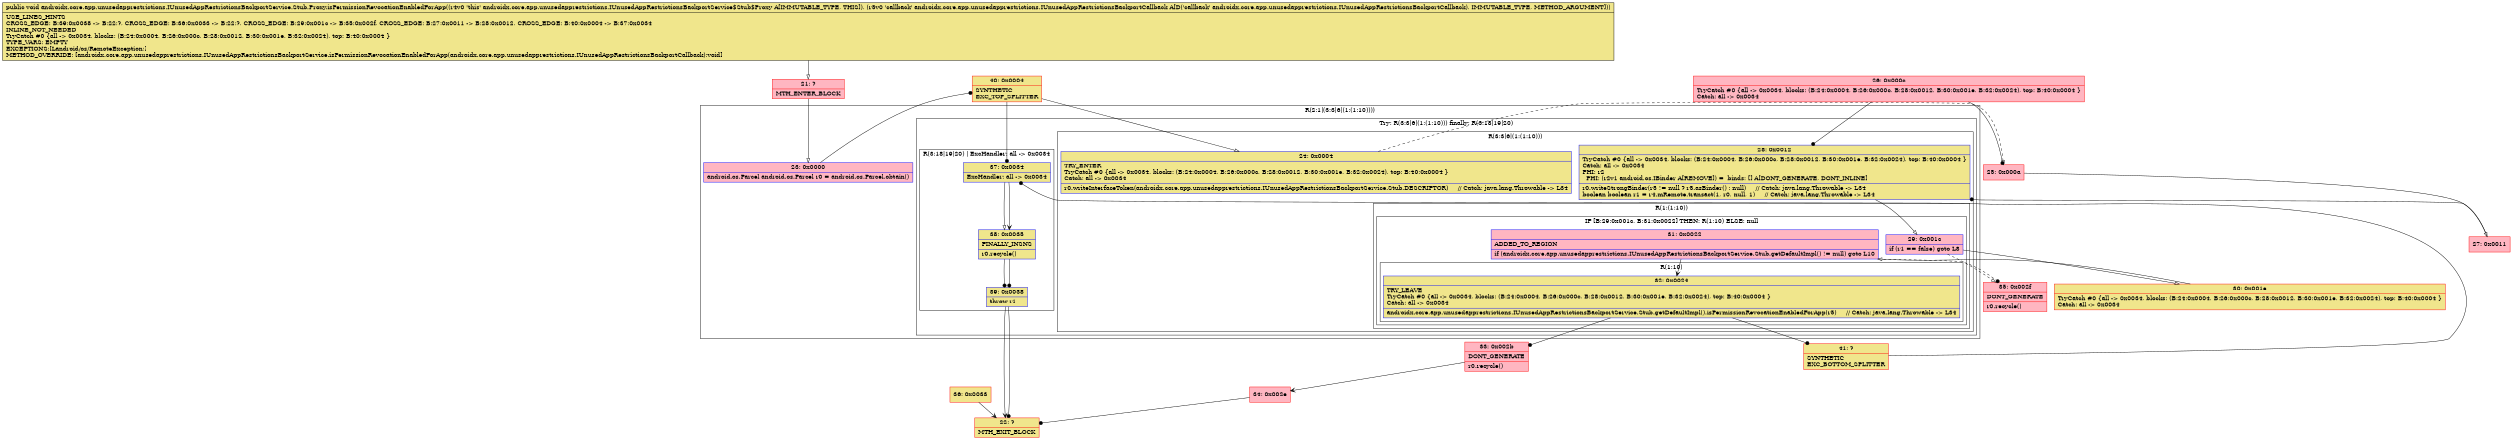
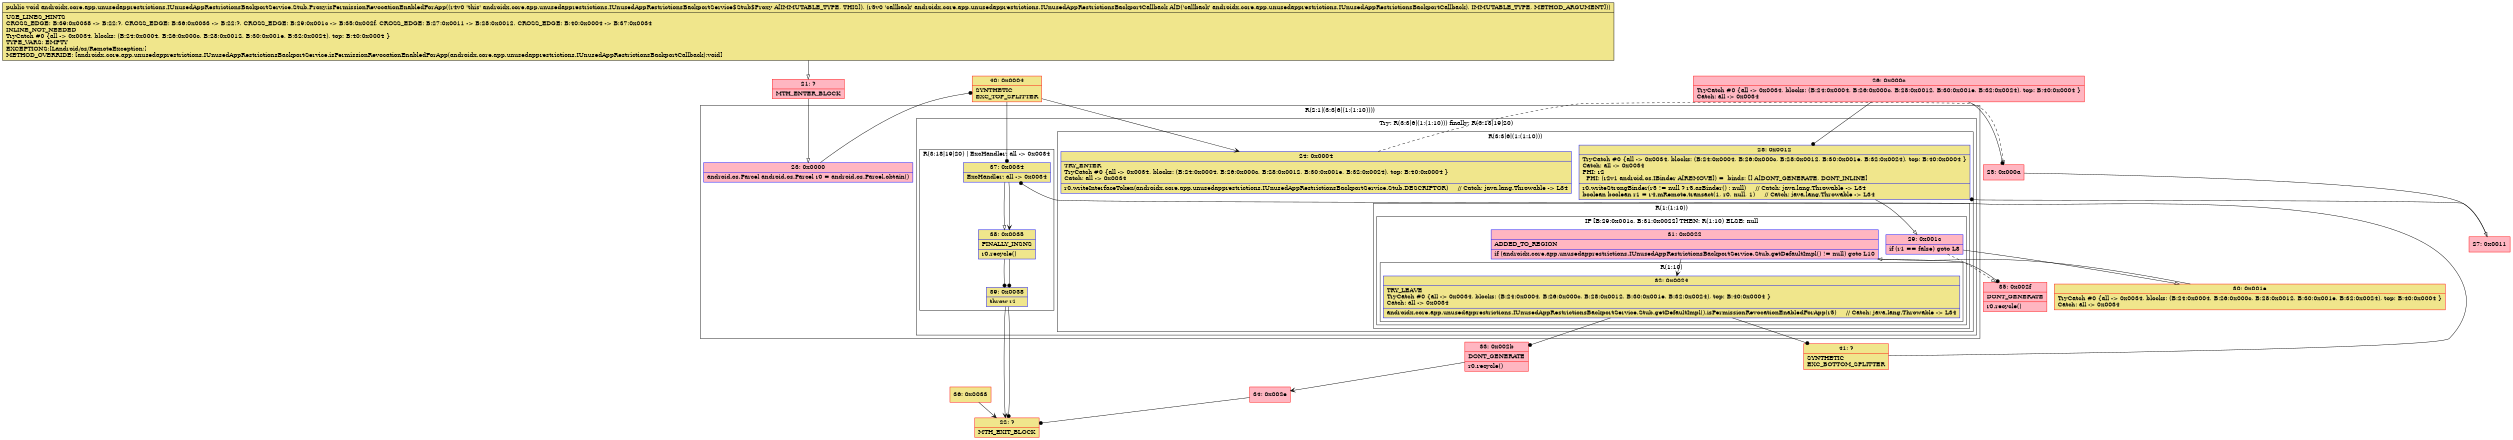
edge "40: 0x0004" -> "24: 0x0004": arrowhead onormal -> vee
edge "31: 0x0022" -> "35: 0x002f": style dashed -> solid
